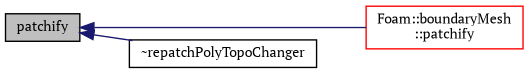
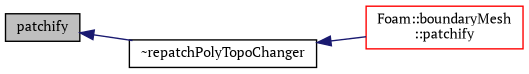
edge "Foam::boundaryMesh ::patchify" -> "patchify": now "Foam::boundaryMesh ::patchify" -> "~repatchPolyTopoChanger"
